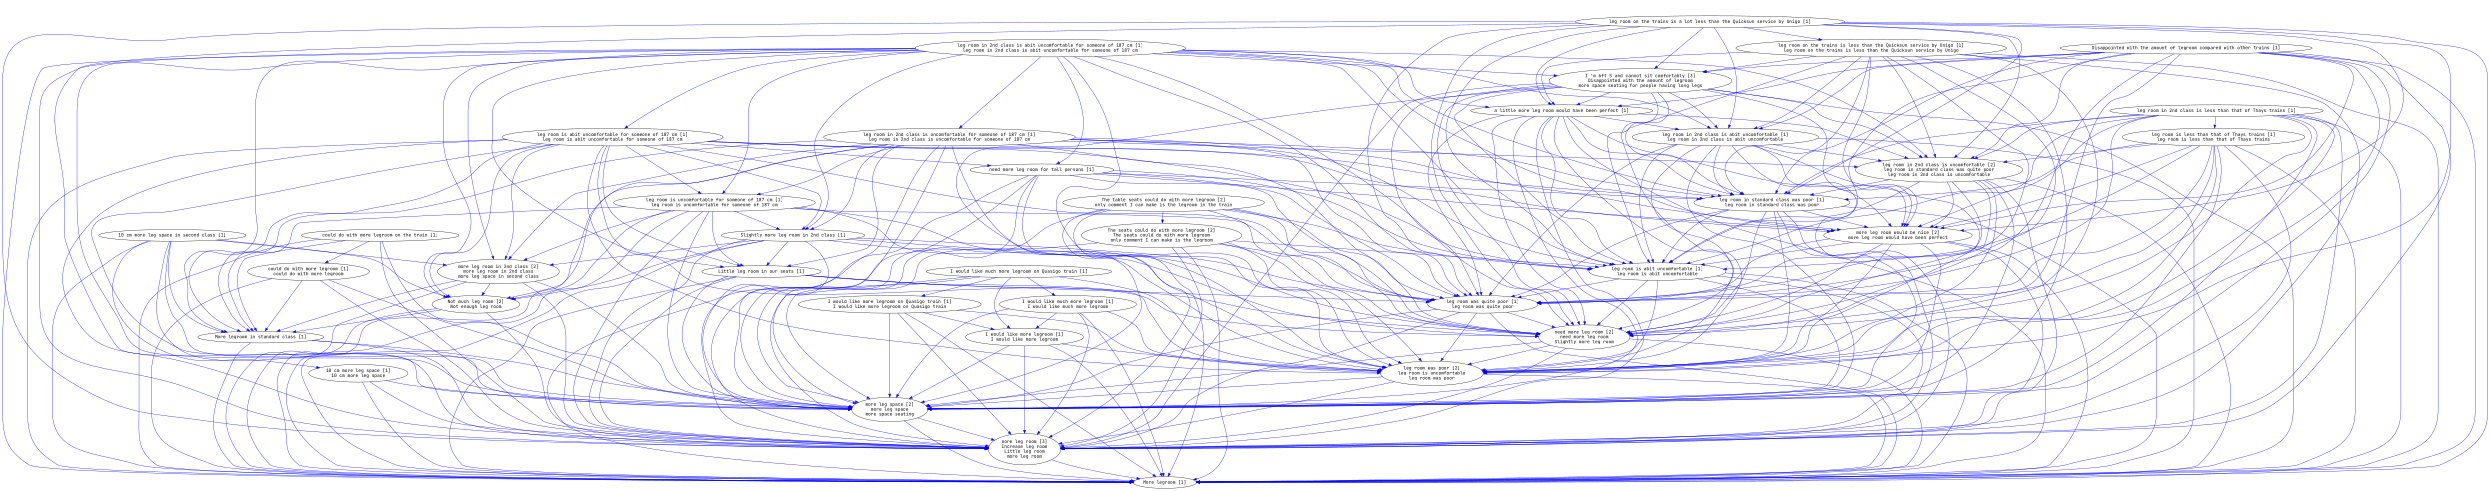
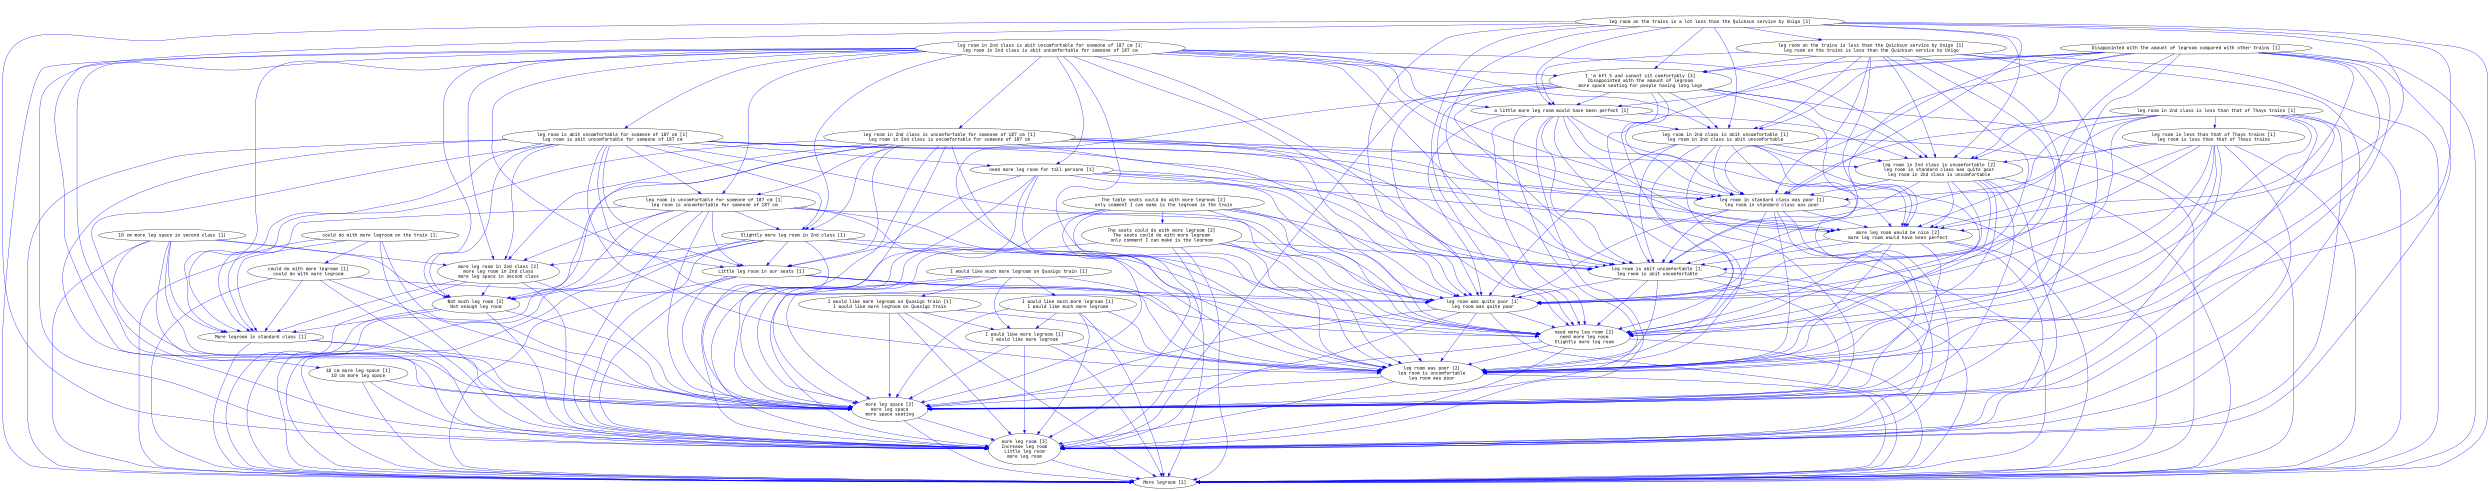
edge "Slightly more leg room in 2nd class [1]" -> "leg room was quite poor [1] leg room was quite poor": now "could do with more legroom [1] could do with more legroom" -> "leg room was quite poor [1] leg room was quite poor"
edge "Not much leg room [2] Not enough leg room" -> "more leg space [2] more leg space more space seating": added
edge "need more leg room for tall persons [1]" -> "More legroom [1]": now "need more leg room for tall persons [1]" -> "Little leg room in our seats [1]"
